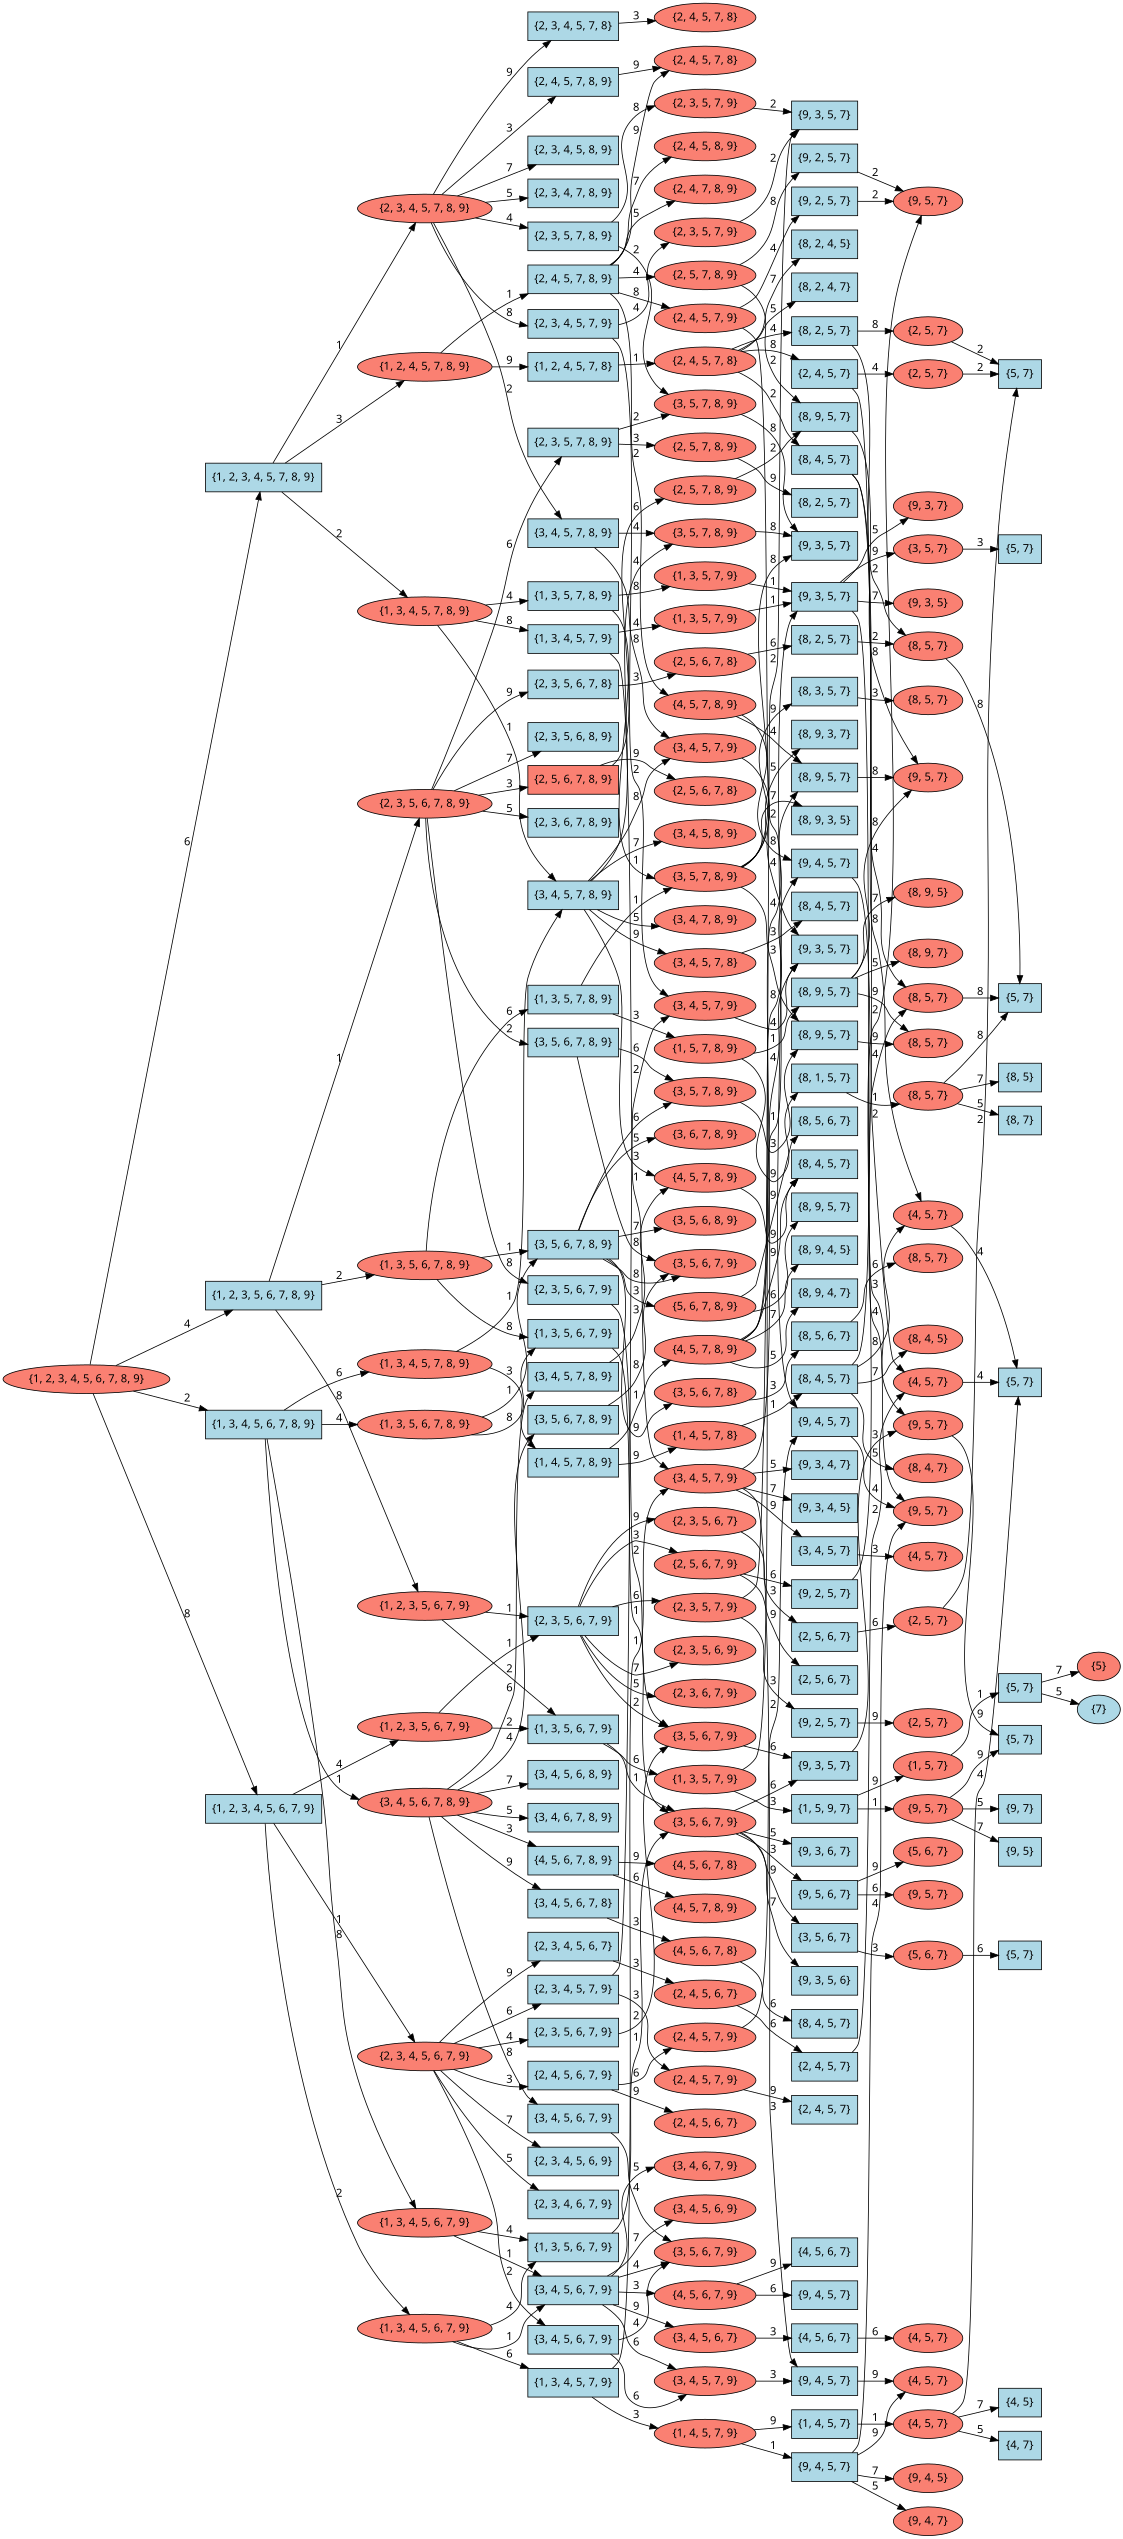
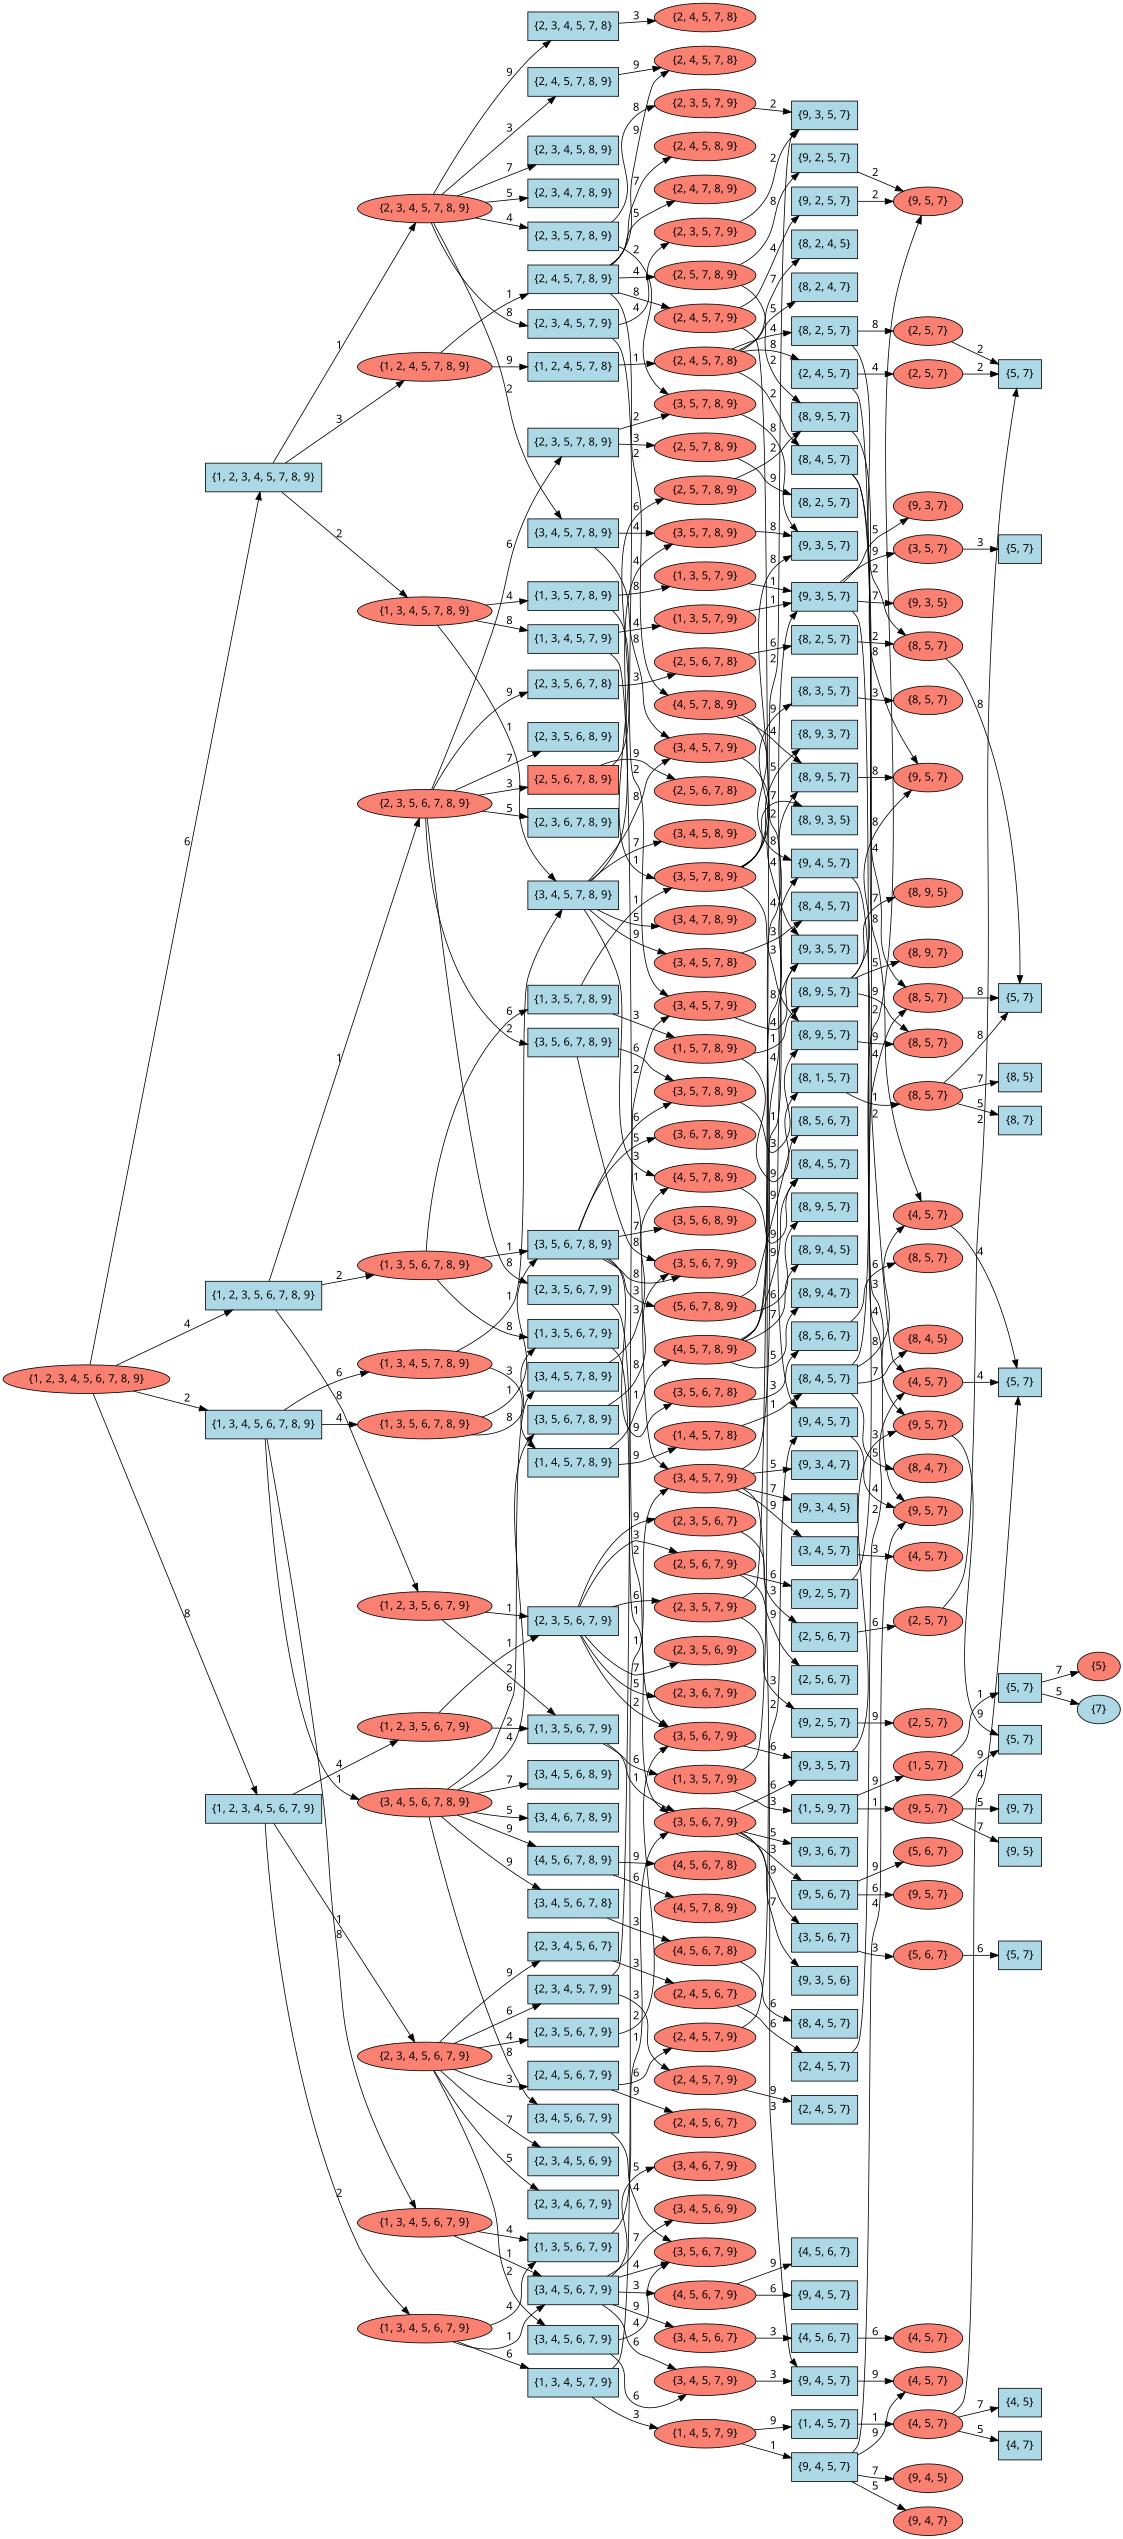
edge "{3, 4, 5, 6, 7, 8, 9}" -> "{4, 5, 6, 7, 8, 9}": label "3" -> "9"
